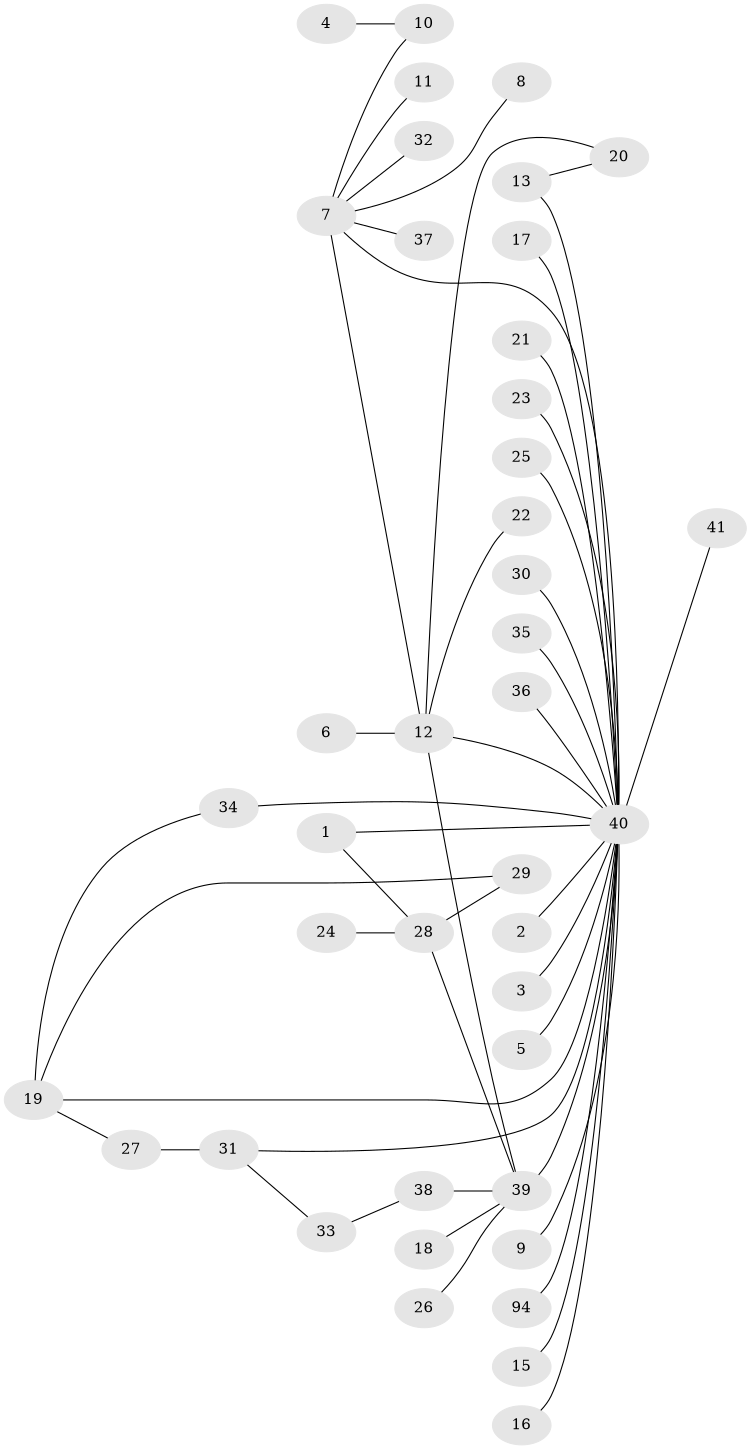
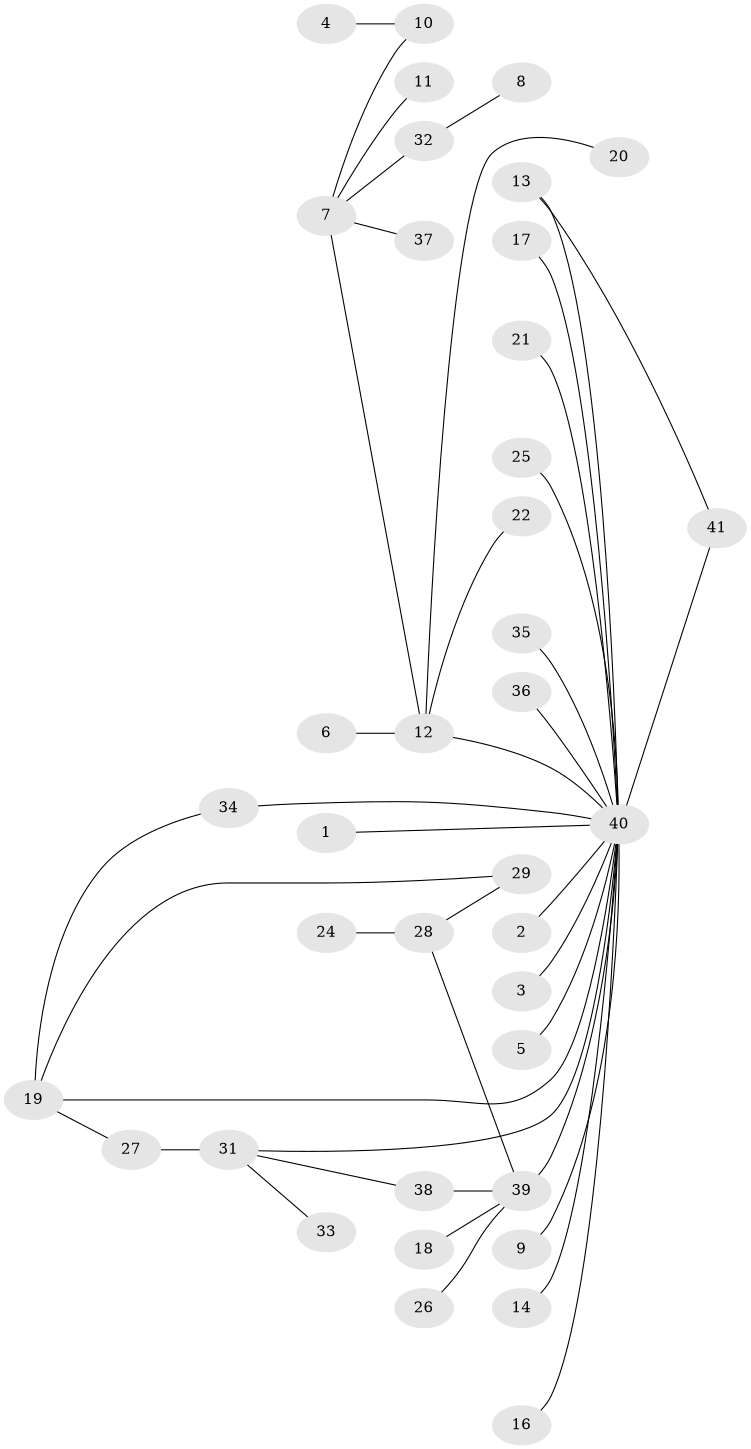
edge "20" -- "13": now "41" -- "13"
edge "8" -- "7": now "8" -- "32"
edge "7" -- "40": removed
node "23": removed
node "30": removed
edge "1" -- "28": removed
edge "12" -- "39": removed
edge "38" -- "33": now "38" -- "31"
node "94": label "94" -> "14"
node "15": removed
